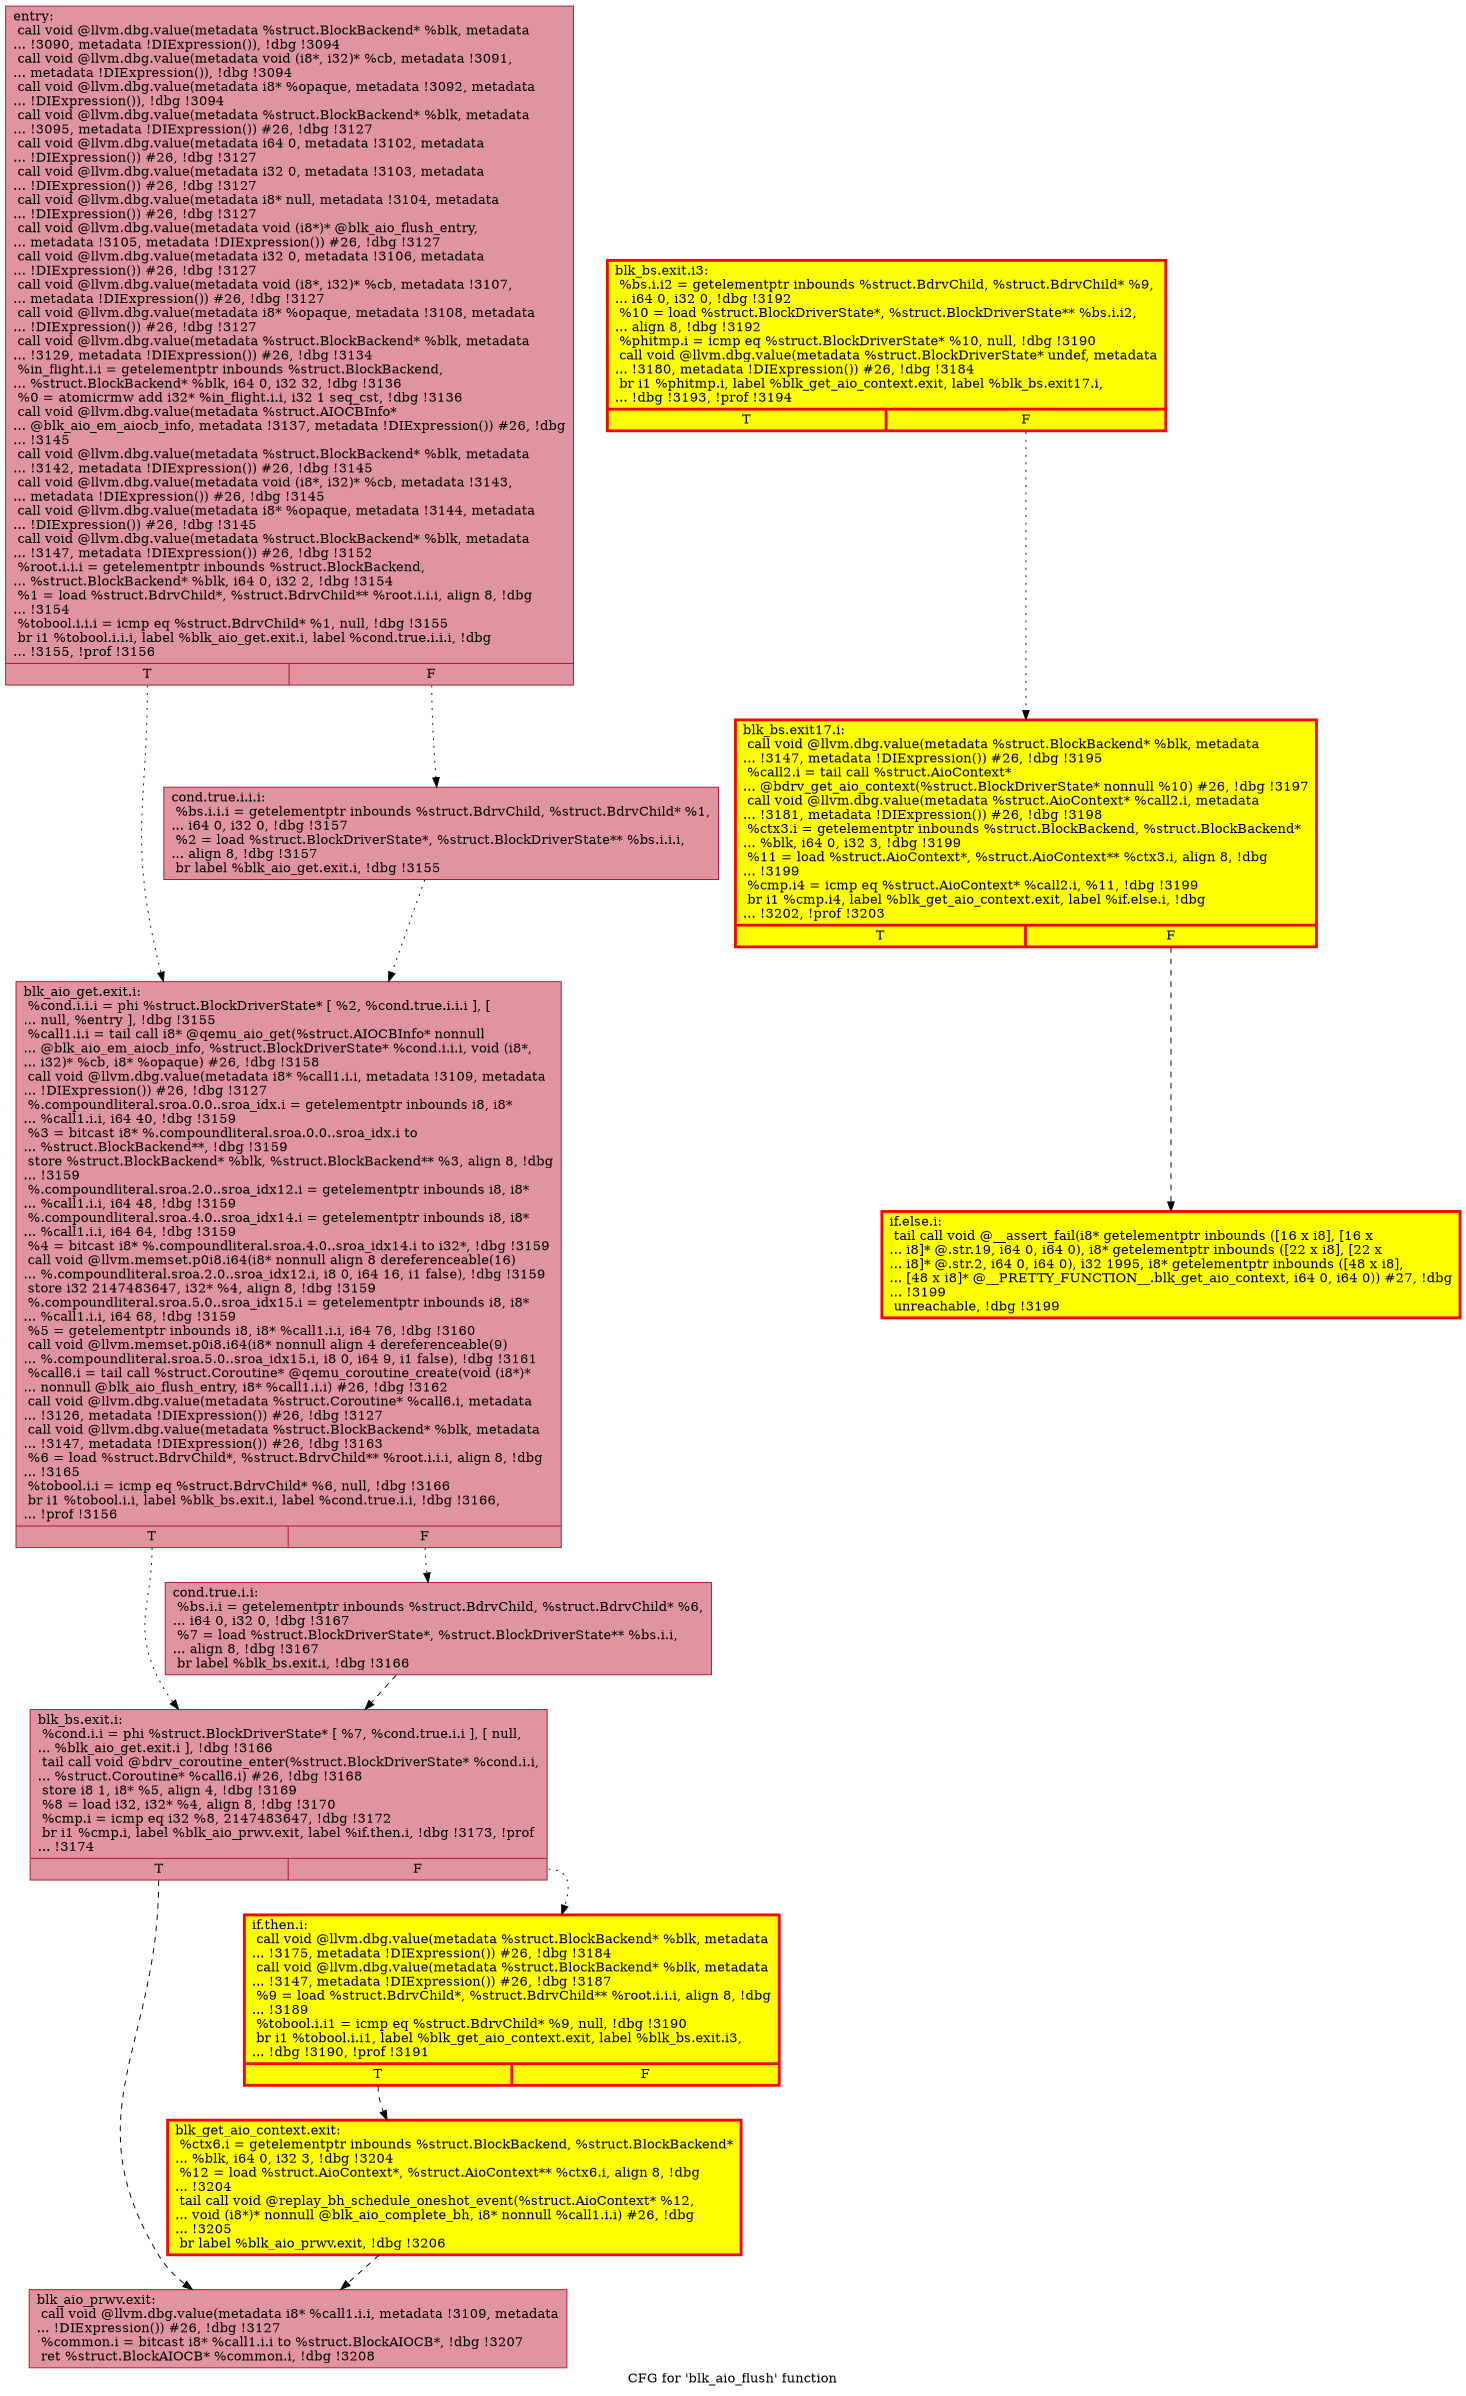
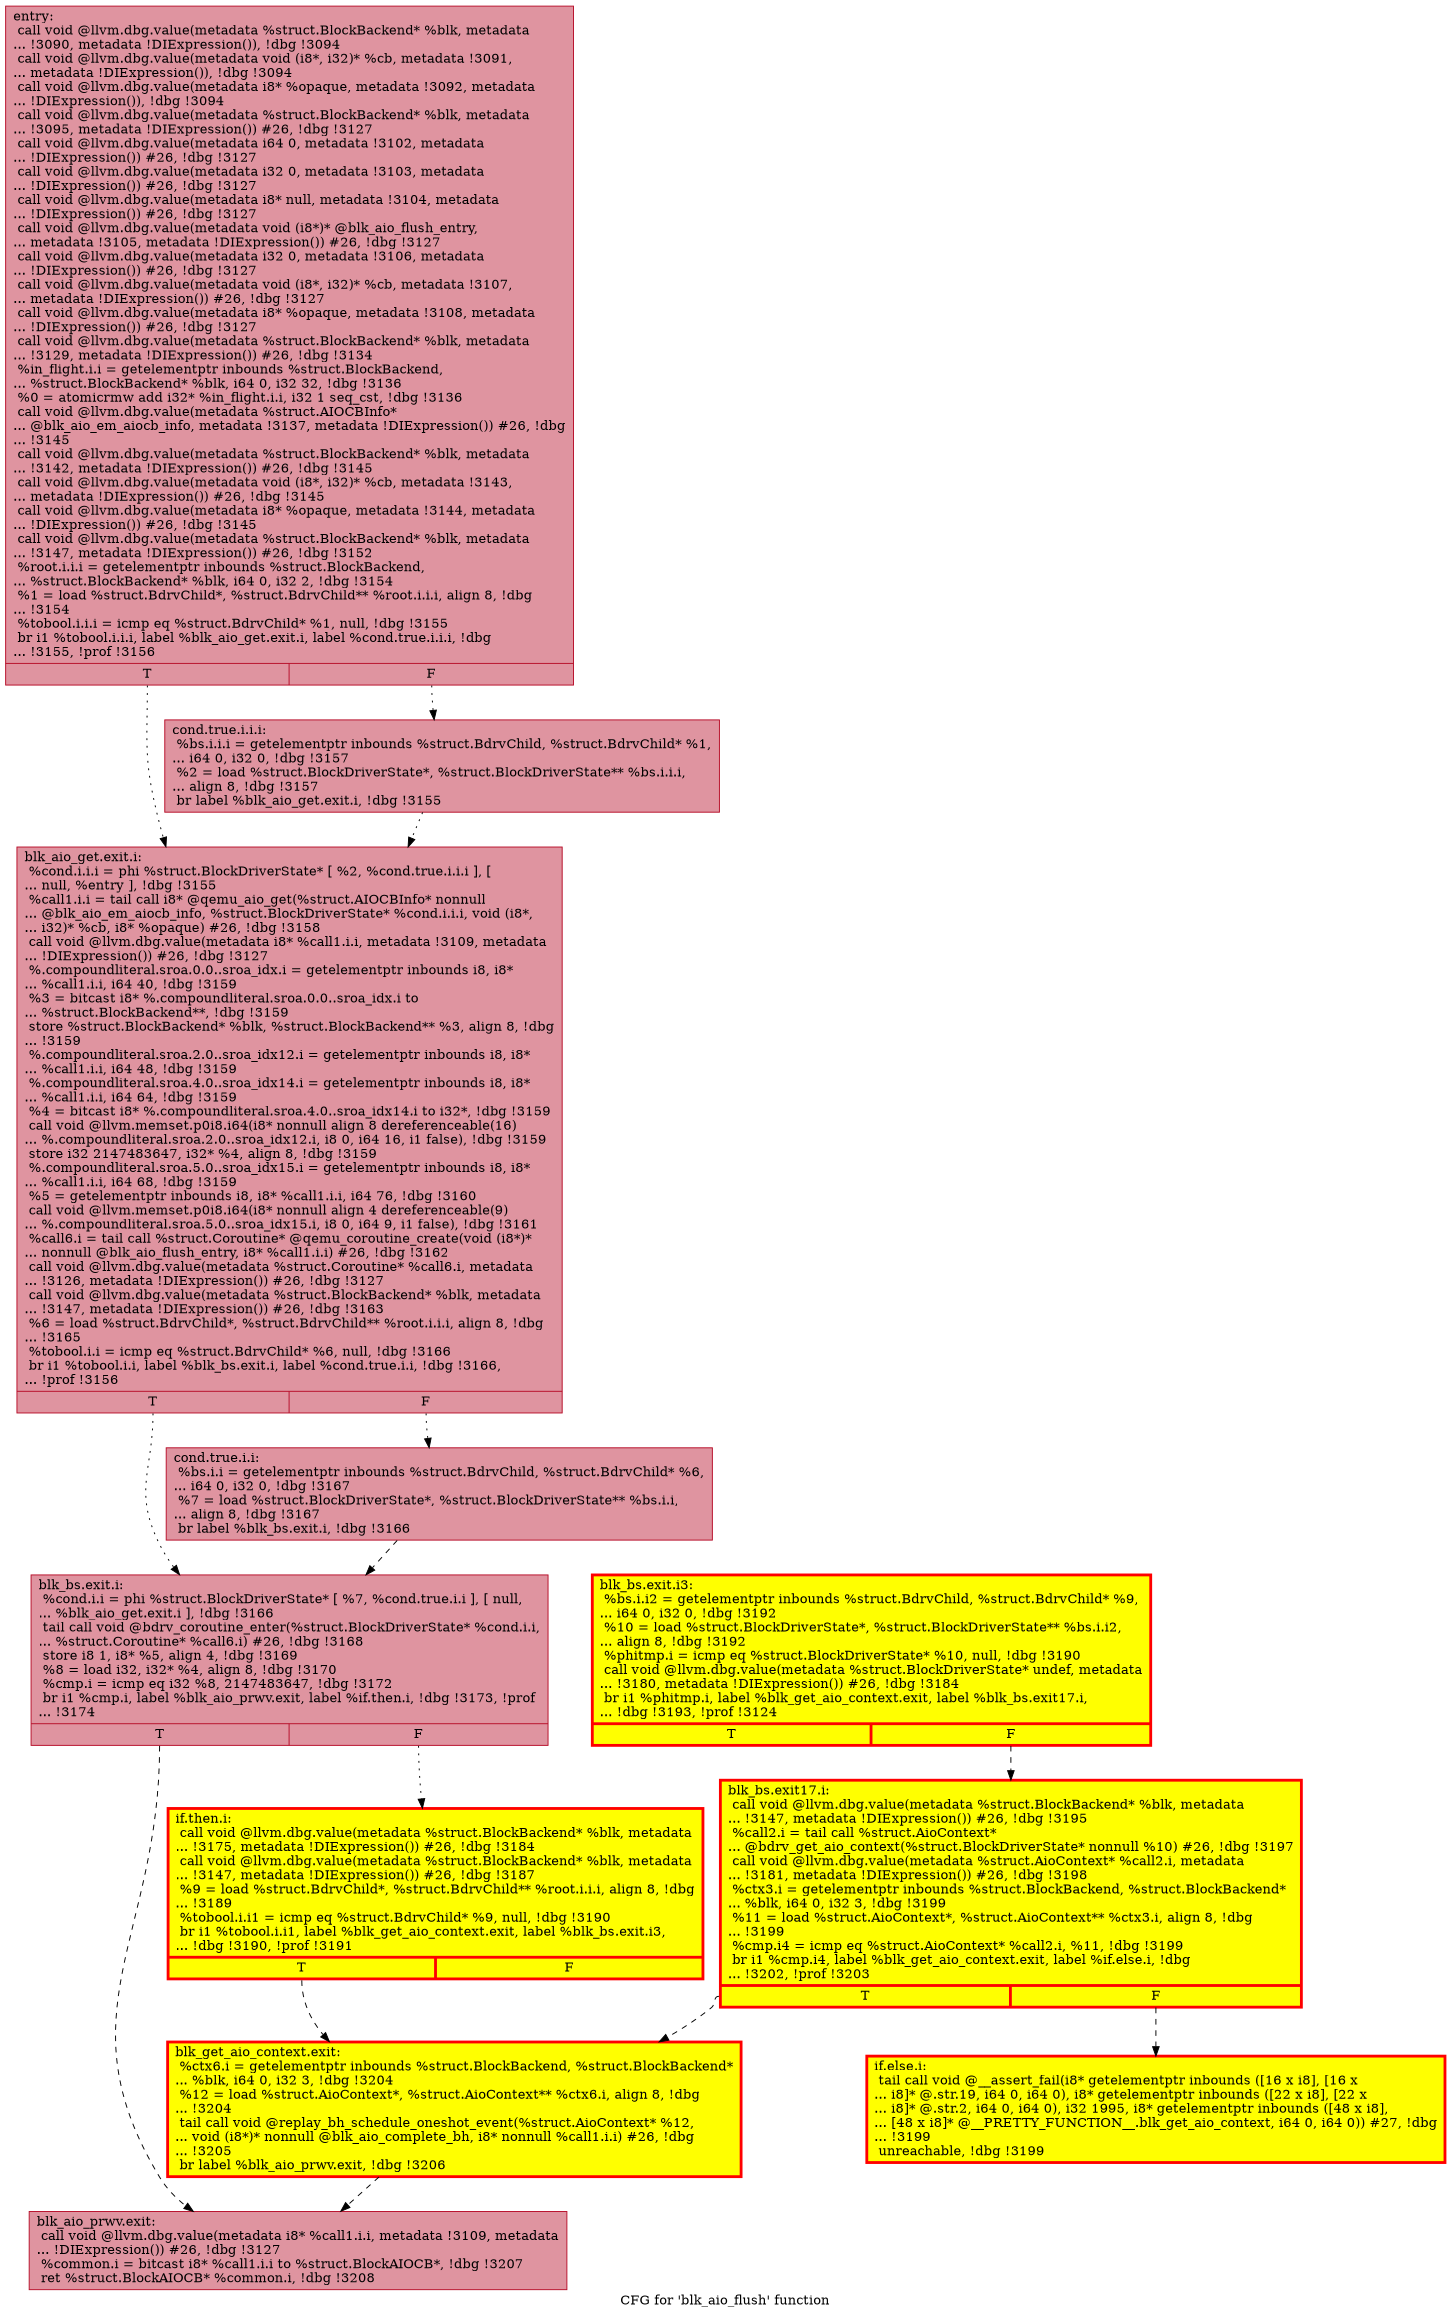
node "blk_bs.exit.i3:": text "... !dbg !3193, !prof !3194" -> "... !dbg !3193, !prof !3124"
edge "blk_bs.exit.i3:" -> "blk_bs.exit17.i:": style dotted -> dashed
edge "blk_bs.exit17.i:" -> "blk_get_aio_context.exit:": added
